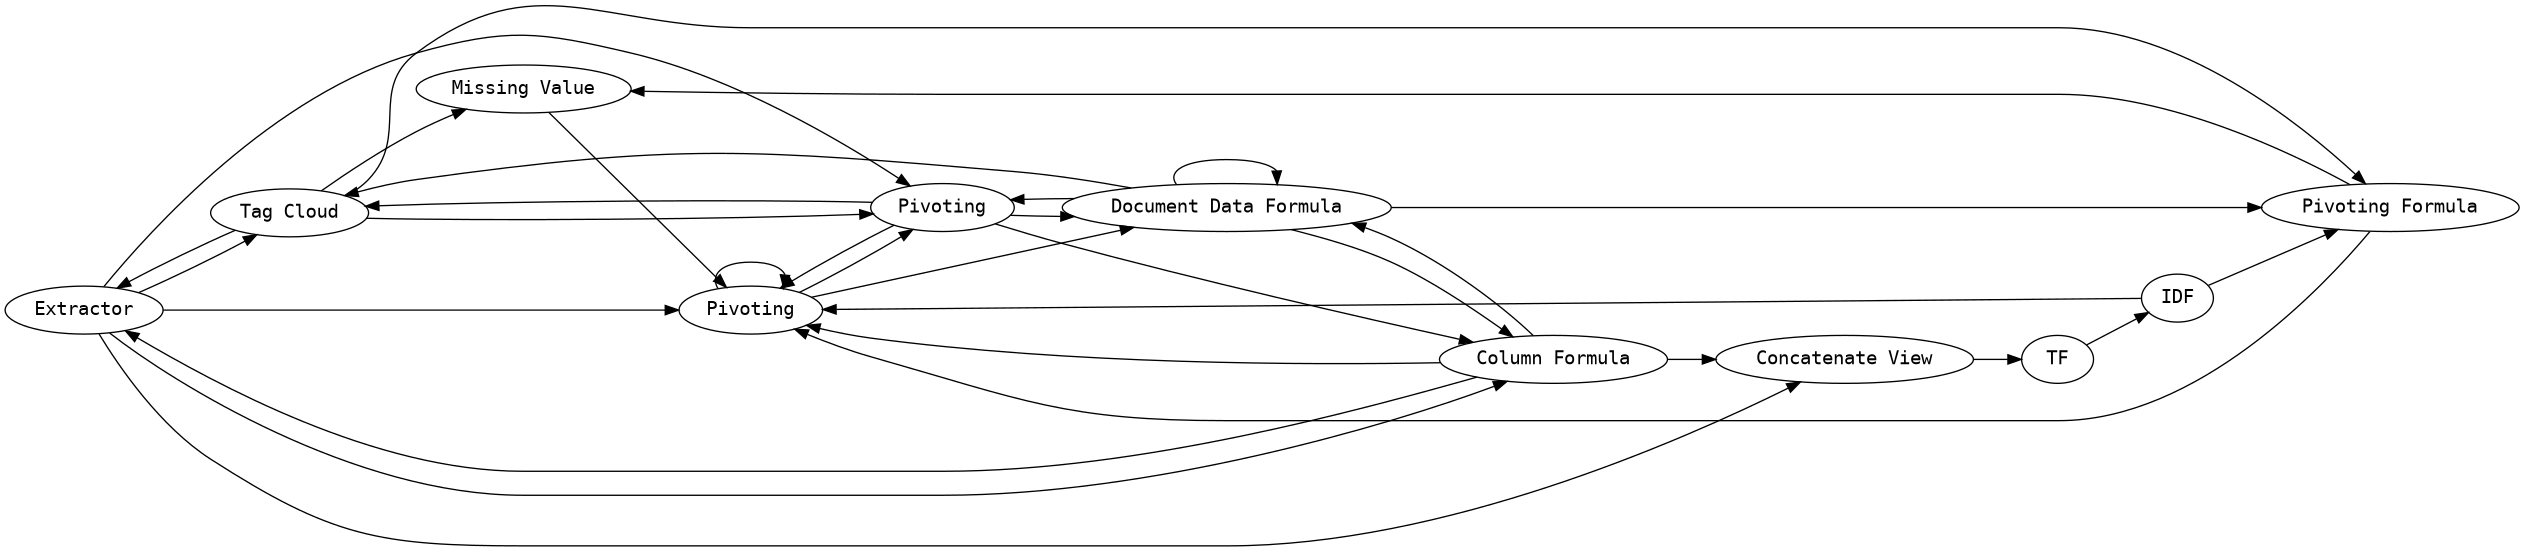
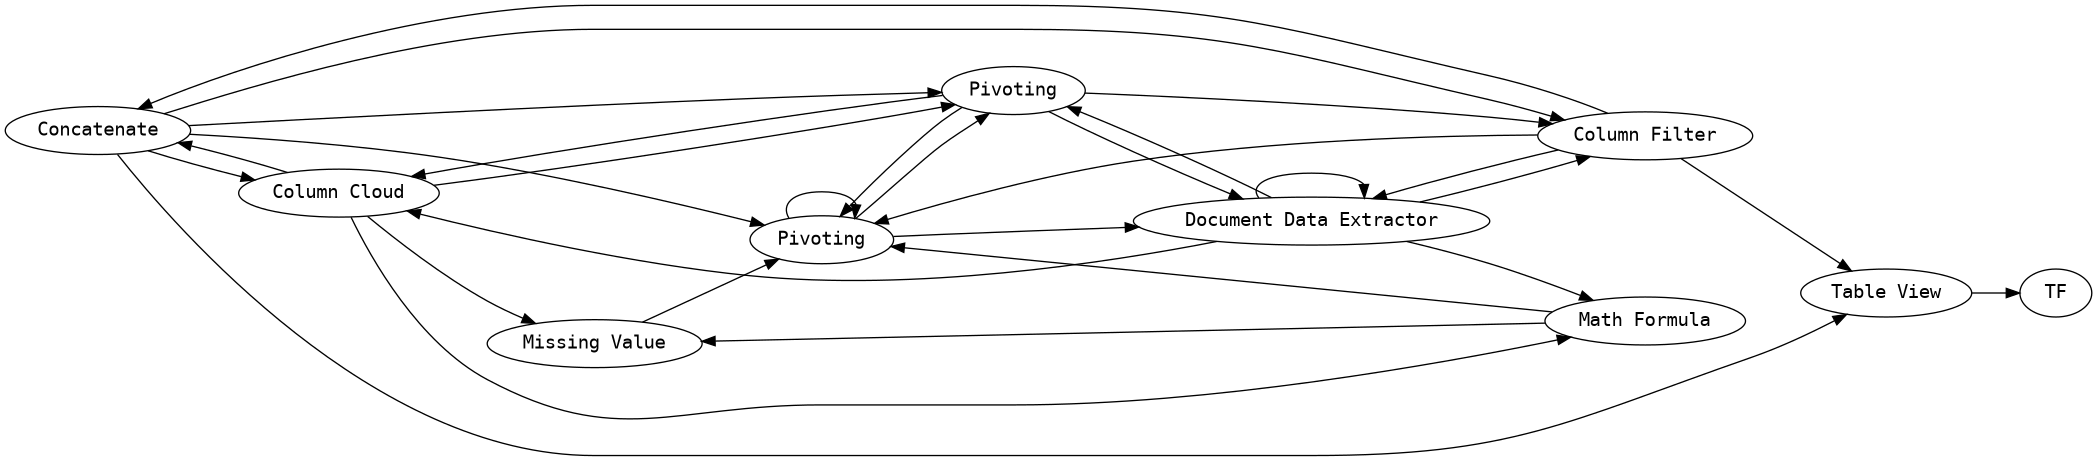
node "Document Data Formula": label "Document Data Formula" -> "Document Data Extractor"
node "Pivoting Formula": label "Pivoting Formula" -> "Math Formula"
node "Tag Cloud": label "Tag Cloud" -> "Column Cloud"
node "IDF": removed
node "Extractor": label "Extractor" -> "Concatenate"
node "Column Formula": label "Column Formula" -> "Column Filter"
node "Concatenate View": label "Concatenate View" -> "Table View"
